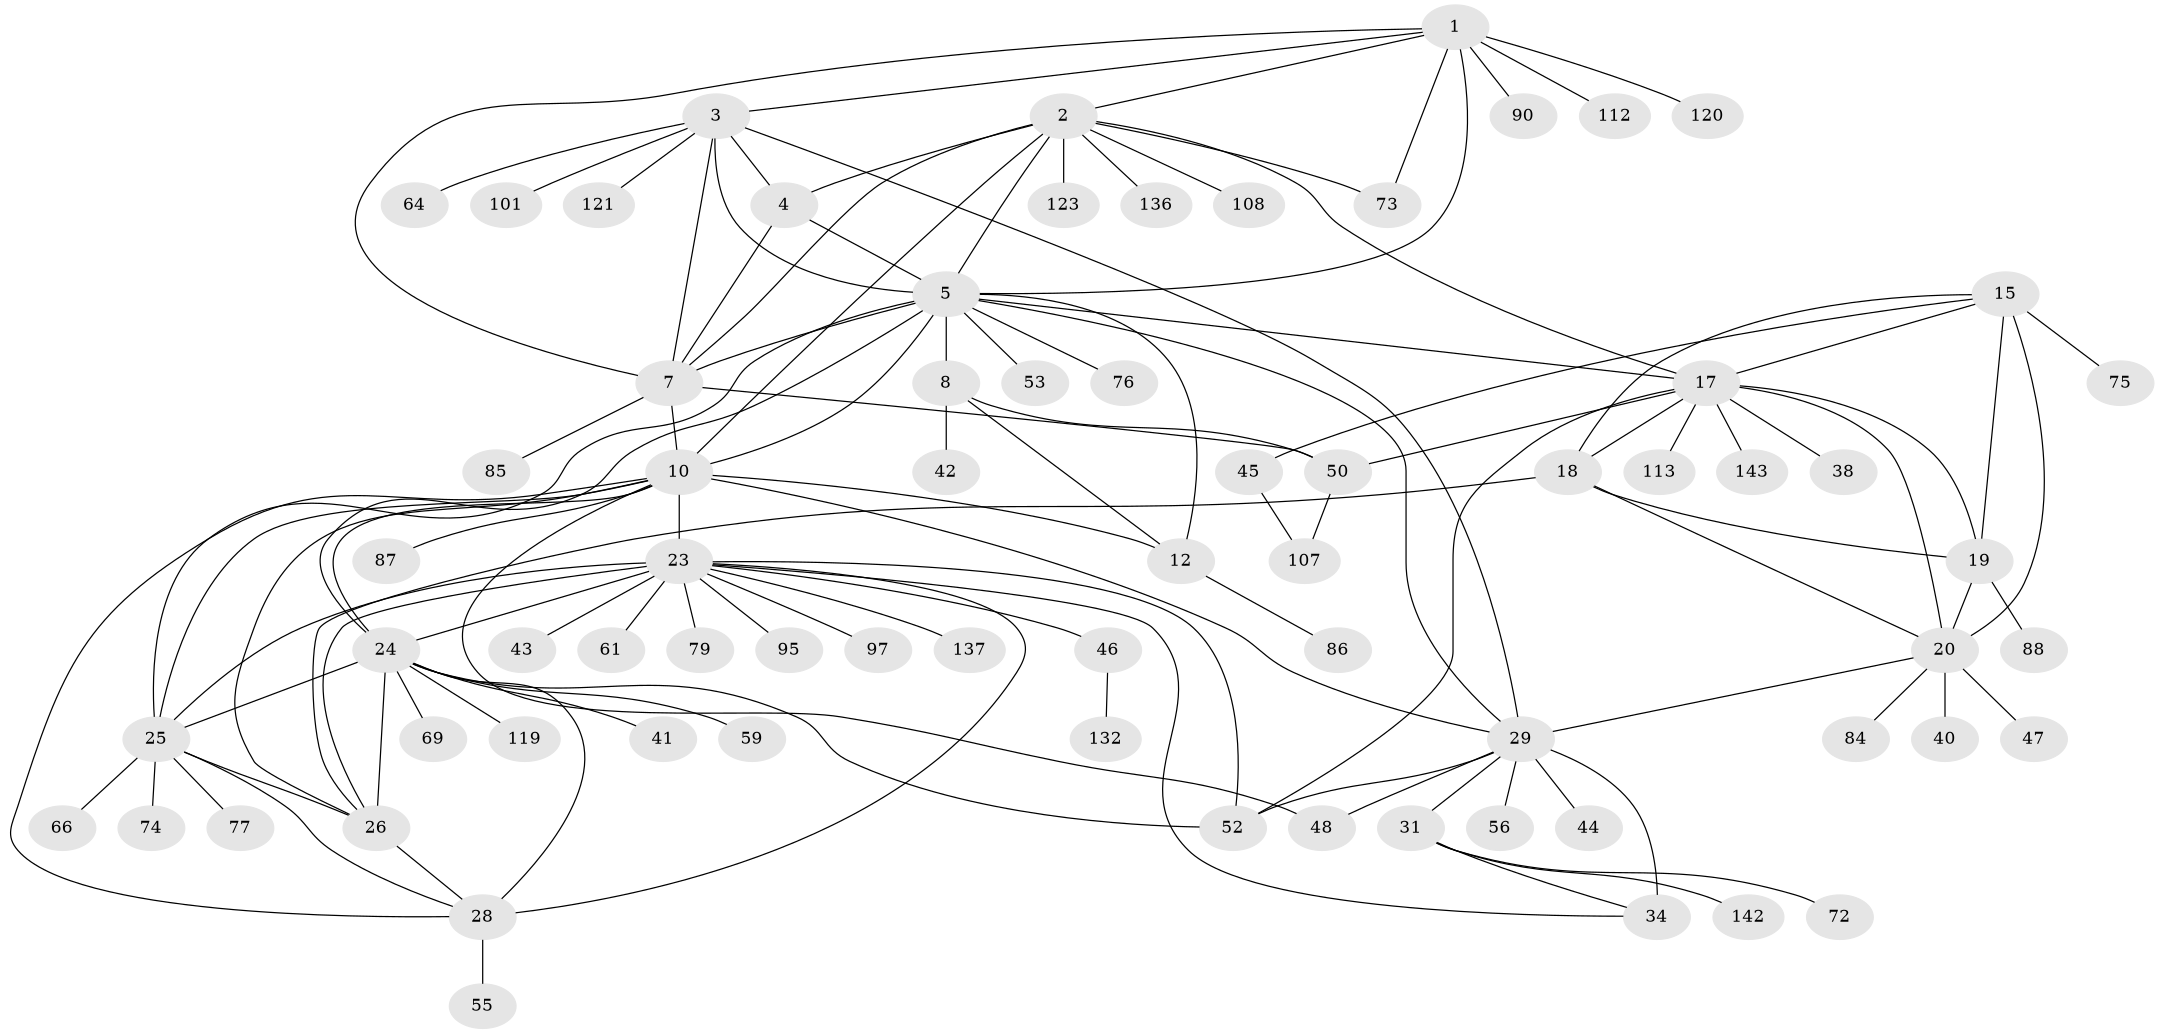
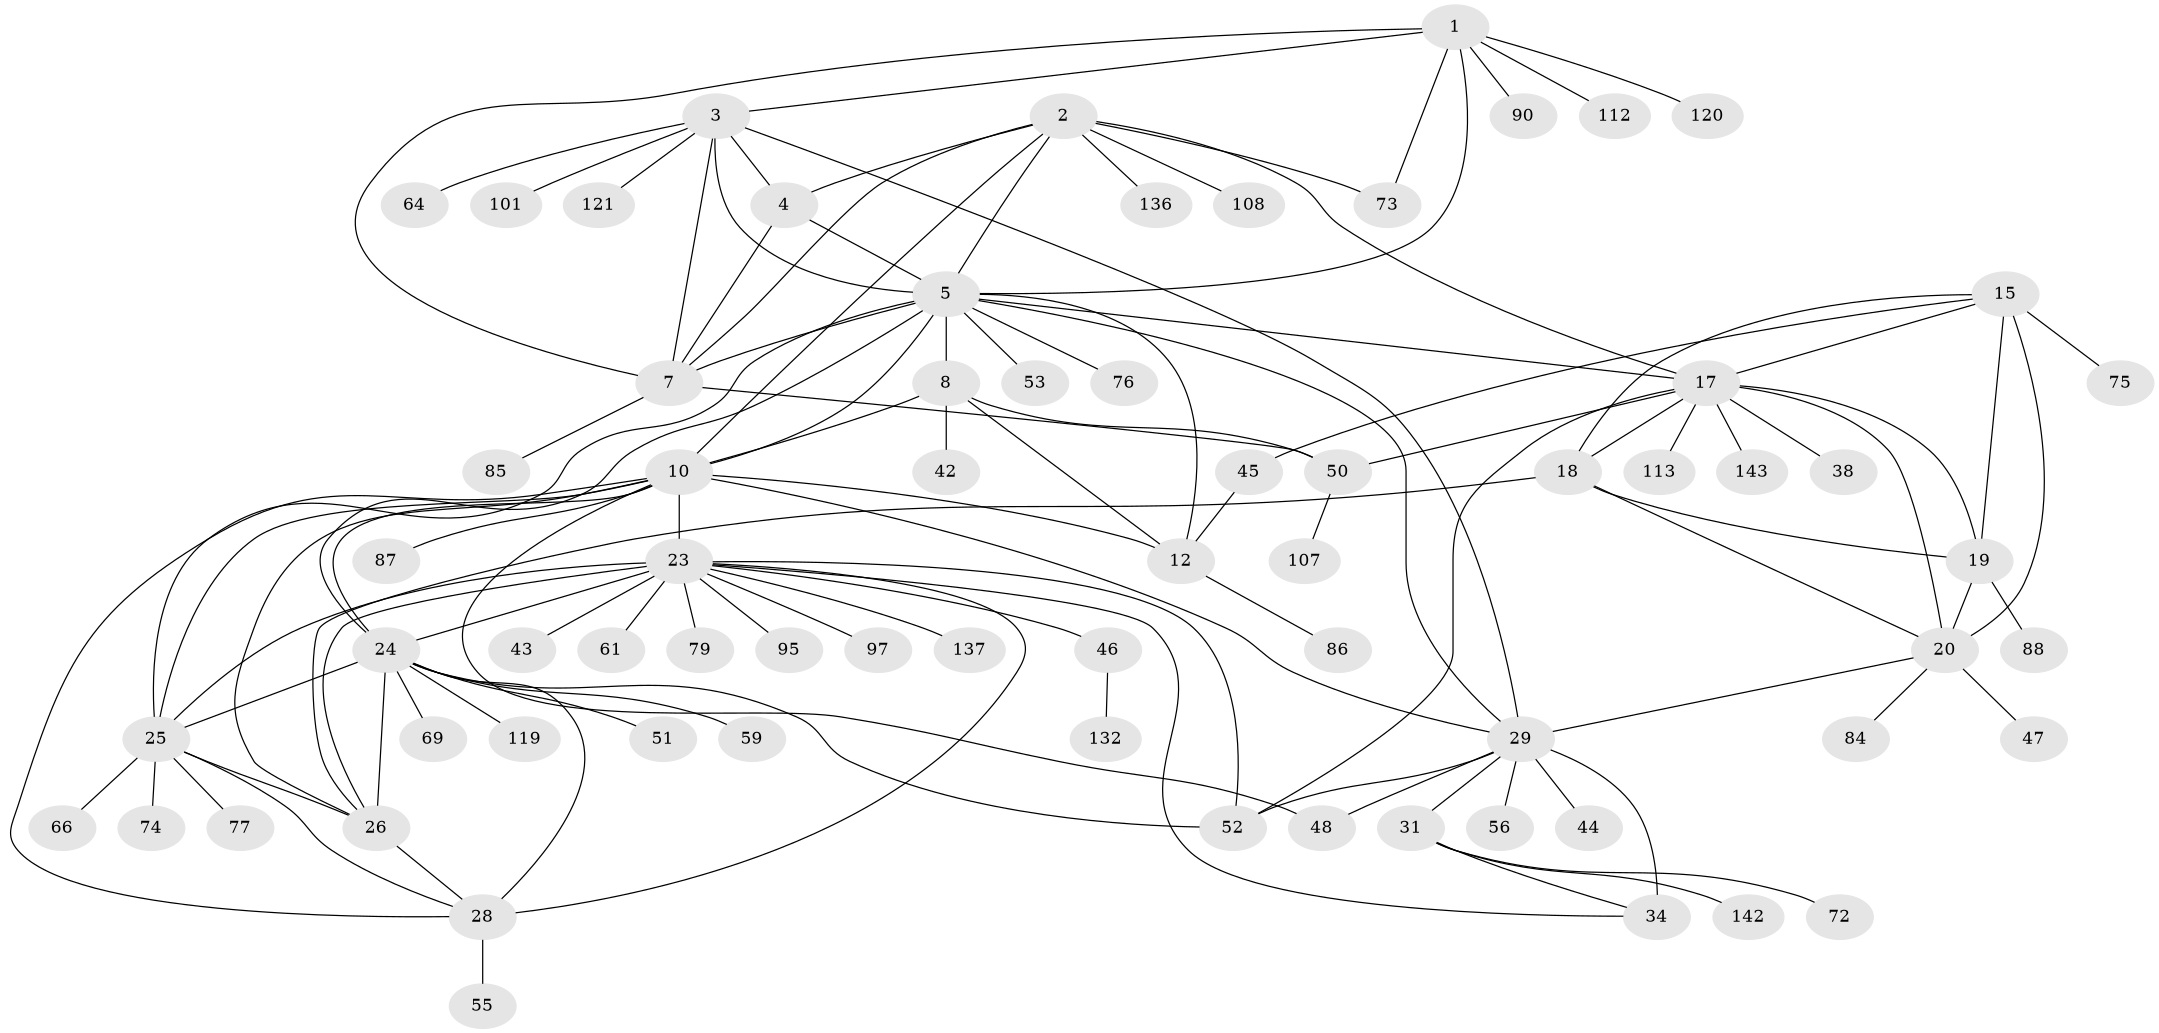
edge "1" -- "2": removed
node "123": removed
edge "7" -- "10": now "8" -- "10"
edge "45" -- "107": now "45" -- "12"
node "41": label "41" -> "51"
node "40": removed
